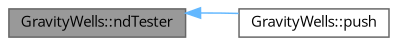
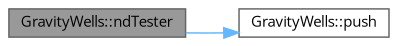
edge "GravityWells::push" -> "GravityWells::ndTester": reversed
